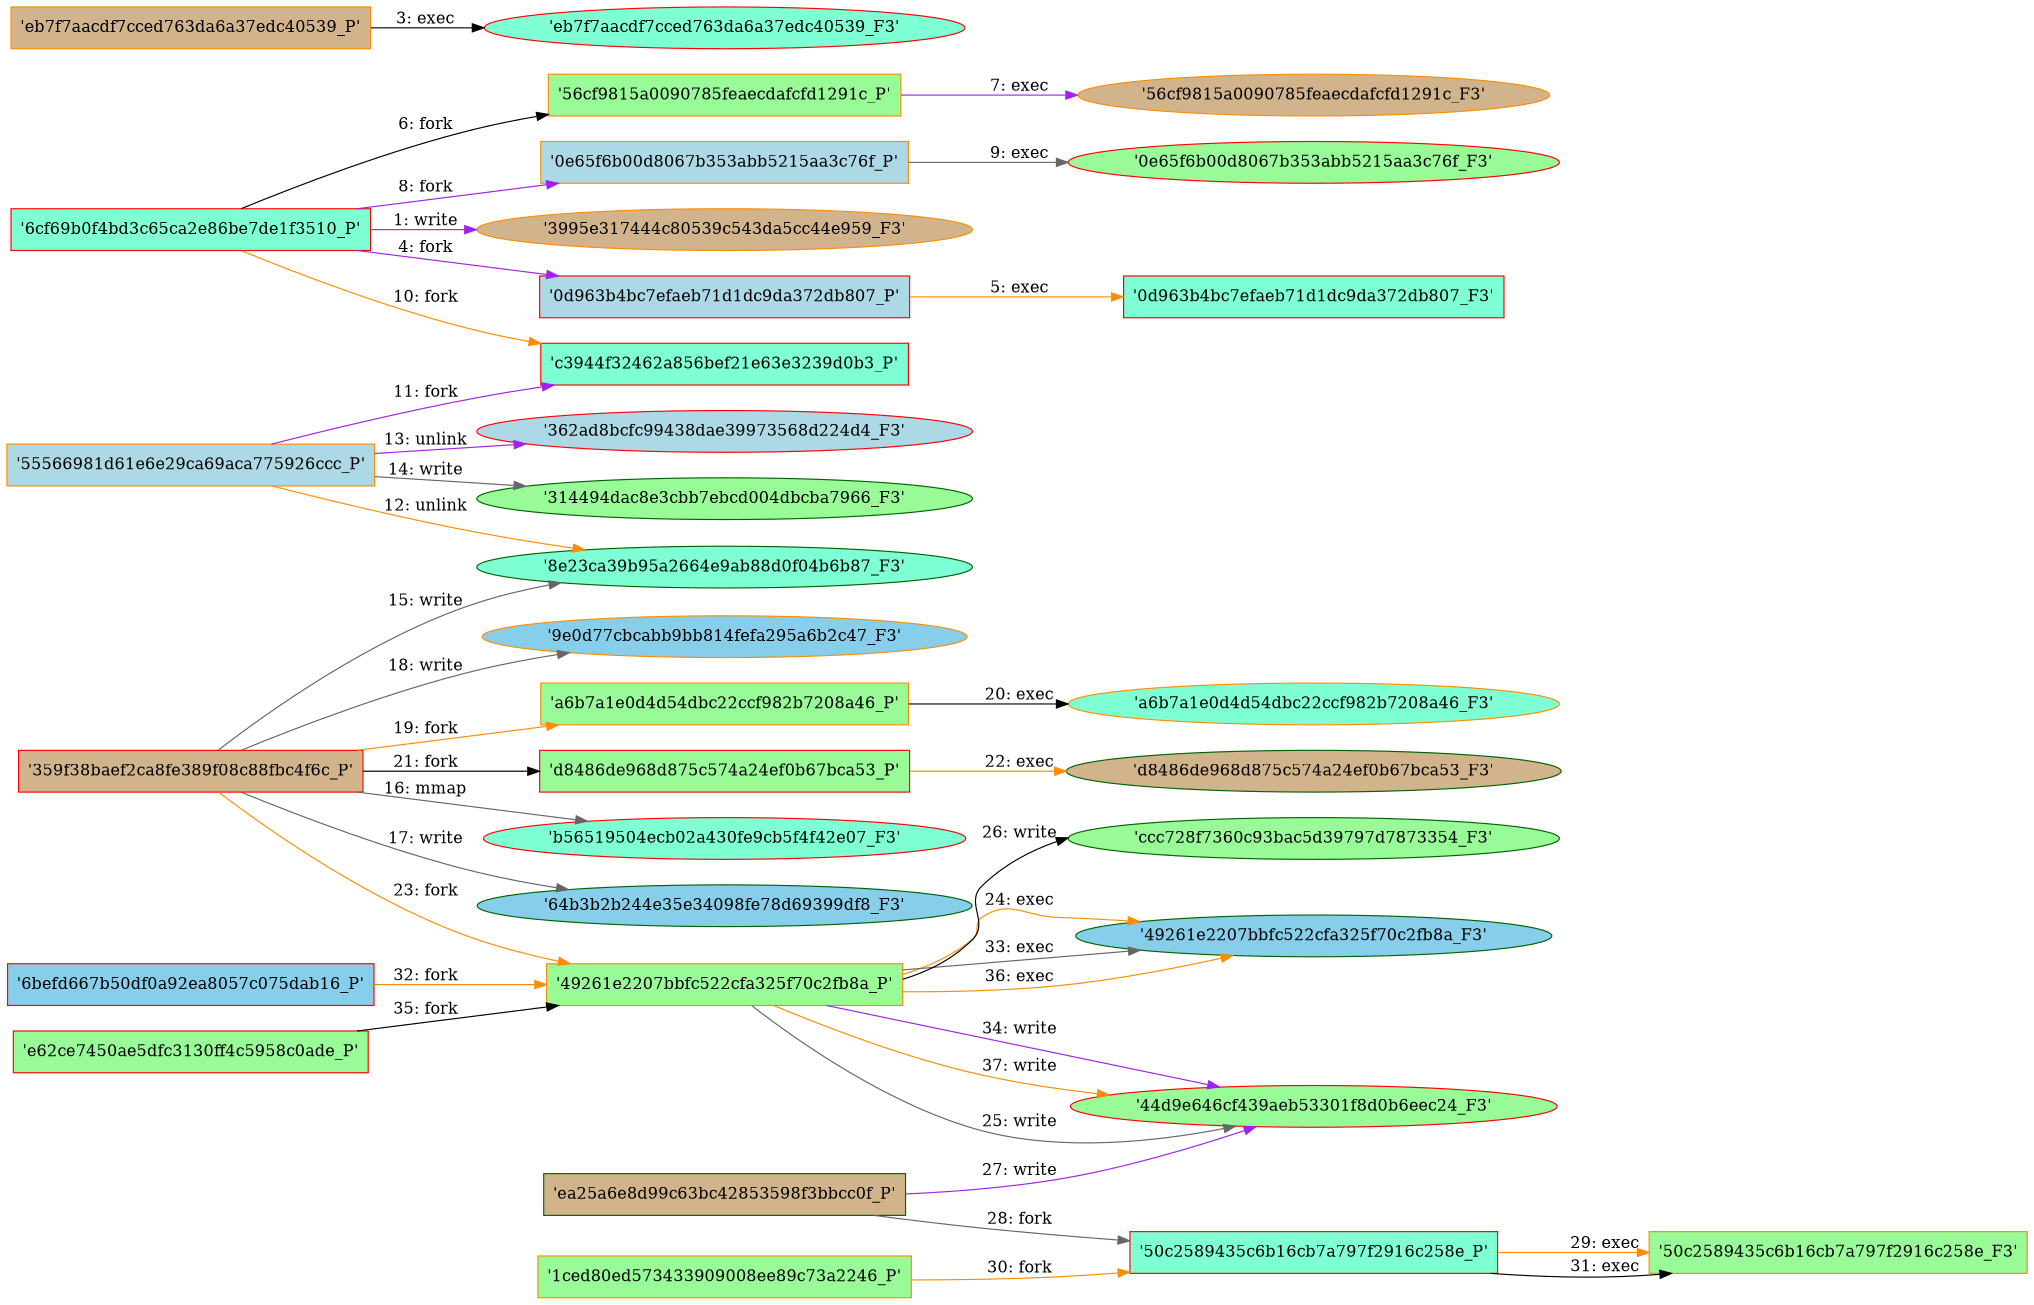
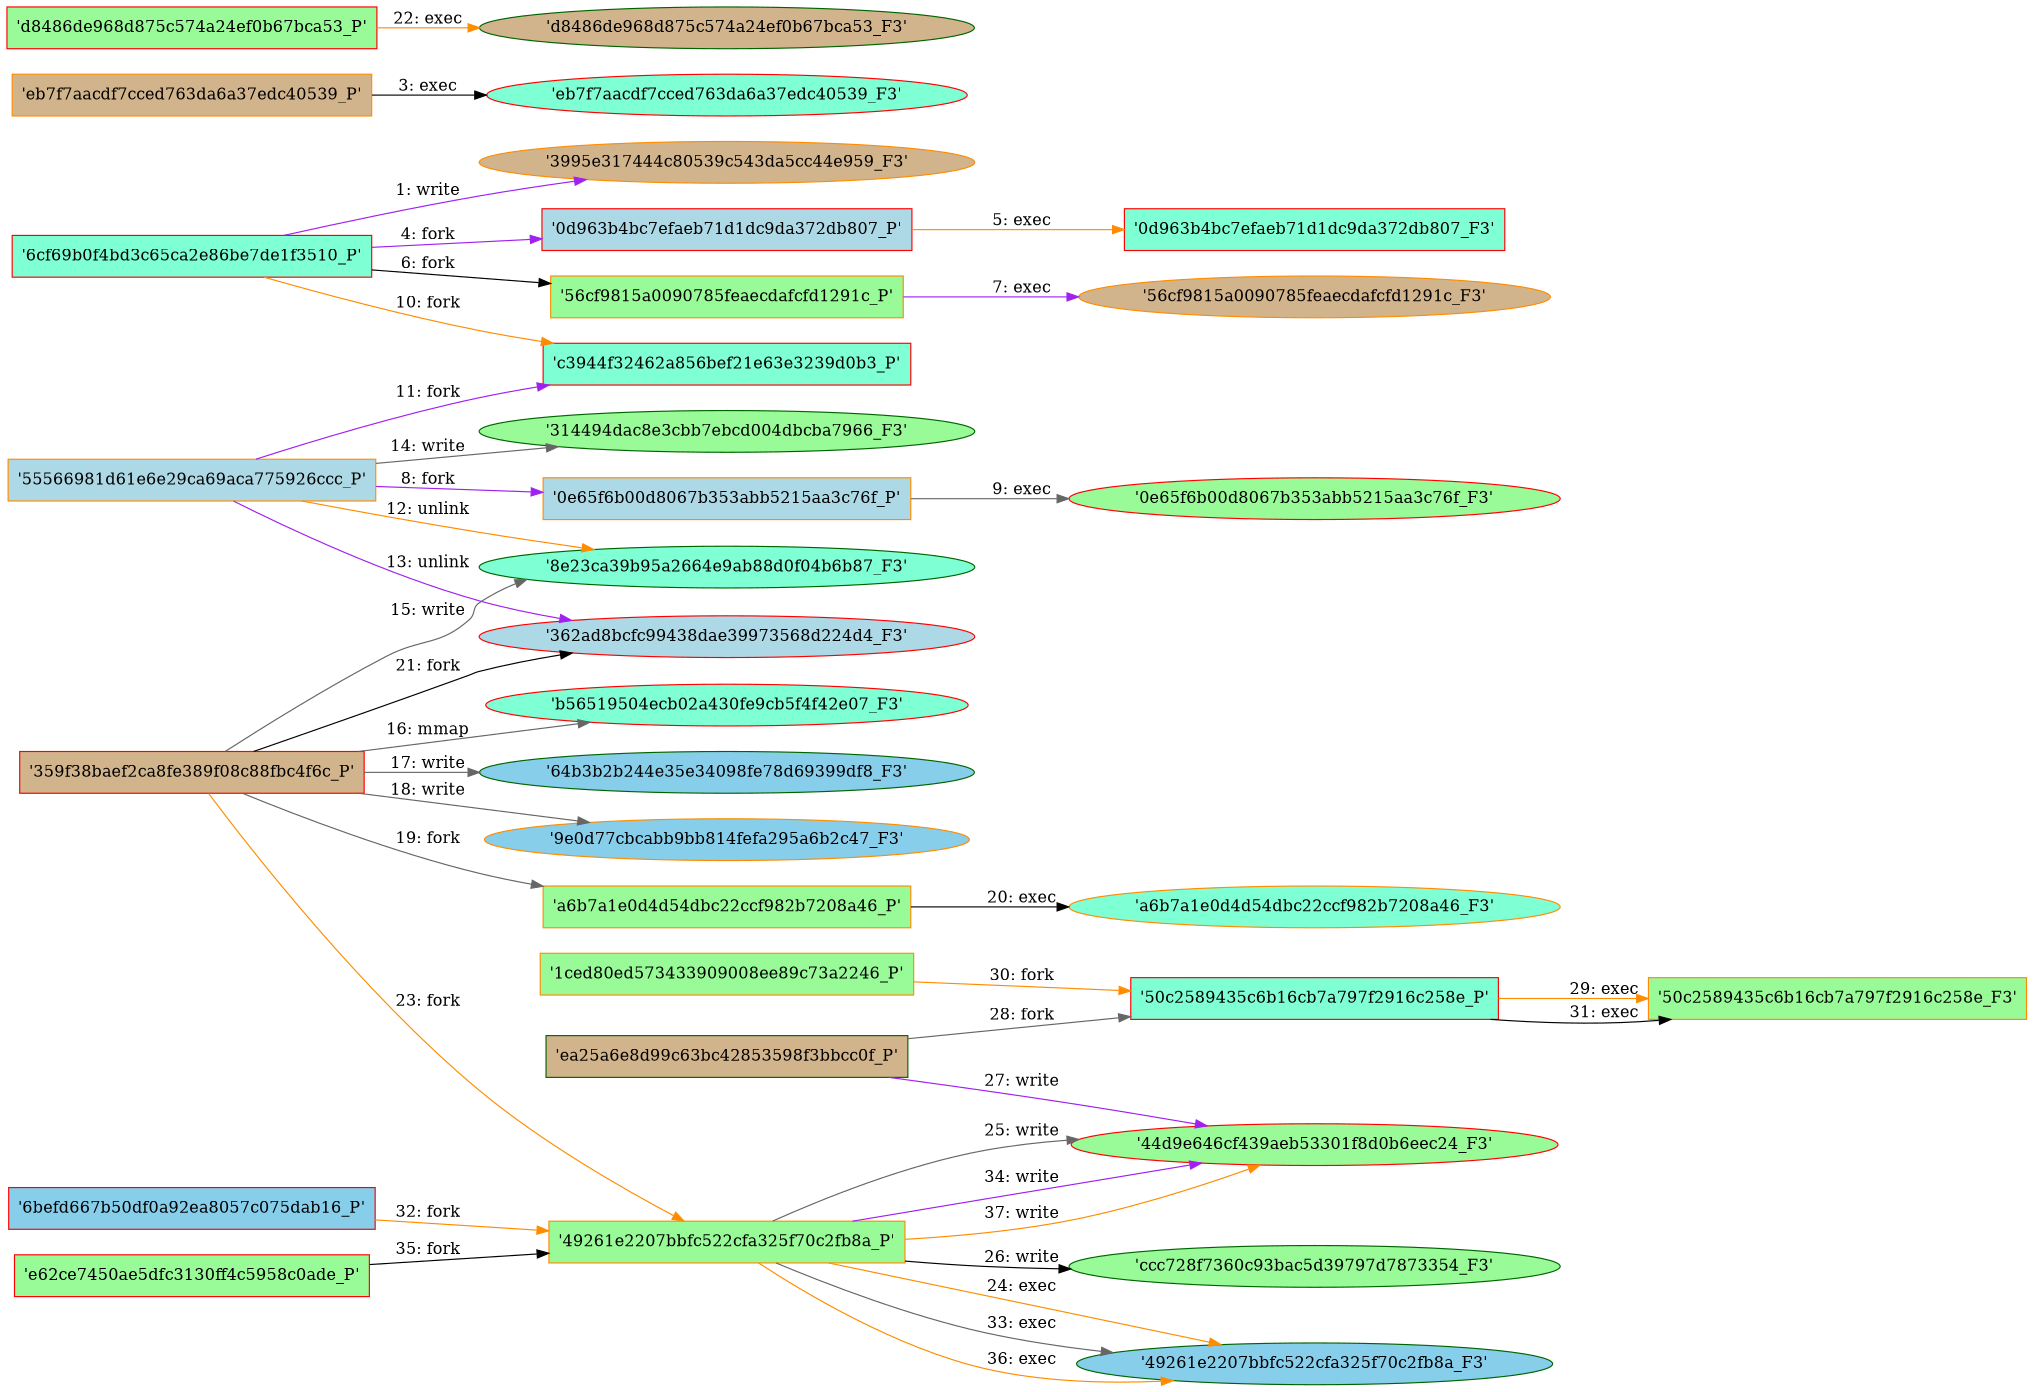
edge "'6cf69b0f4bd3c65ca2e86be7de1f3510_P'" -> "'0e65f6b00d8067b353abb5215aa3c76f_P'": now "'55566981d61e6e29ca69aca775926ccc_P'" -> "'0e65f6b00d8067b353abb5215aa3c76f_P'"
edge "'359f38baef2ca8fe389f08c88fbc4f6c_P'" -> "'a6b7a1e0d4d54dbc22ccf982b7208a46_P'": color darkorange -> gray40
edge "'359f38baef2ca8fe389f08c88fbc4f6c_P'" -> "'d8486de968d875c574a24ef0b67bca53_P'": now "'359f38baef2ca8fe389f08c88fbc4f6c_P'" -> "'362ad8bcfc99438dae39973568d224d4_F3'"
